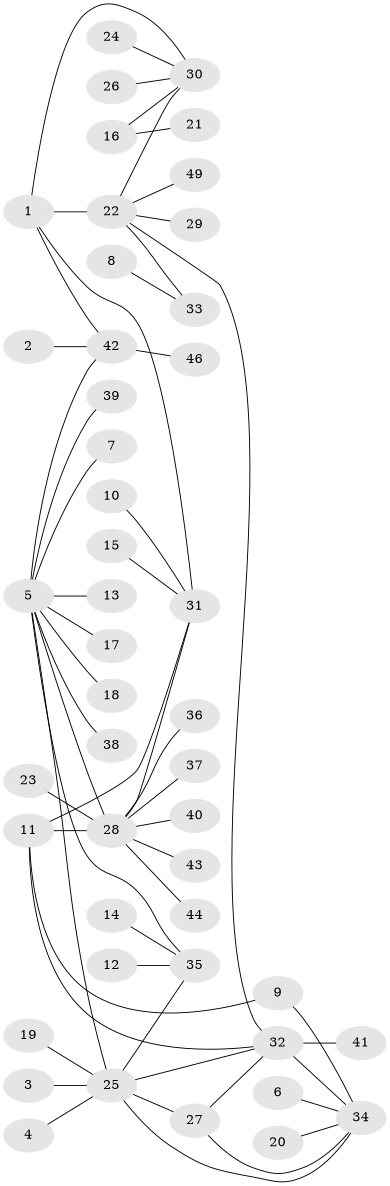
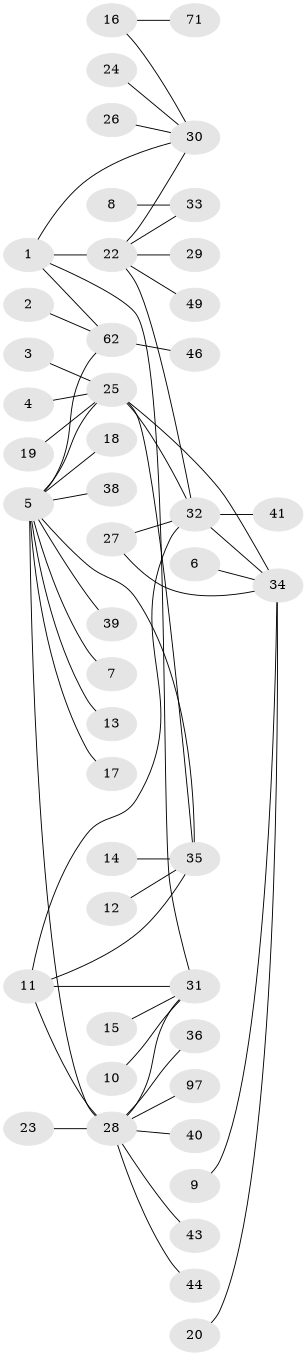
node "21": label "21" -> "71"
node "42": label "42" -> "62"
node "37": label "37" -> "97"
edge "11" -- "9": now "11" -- "35"
edge "25" -- "27": removed
